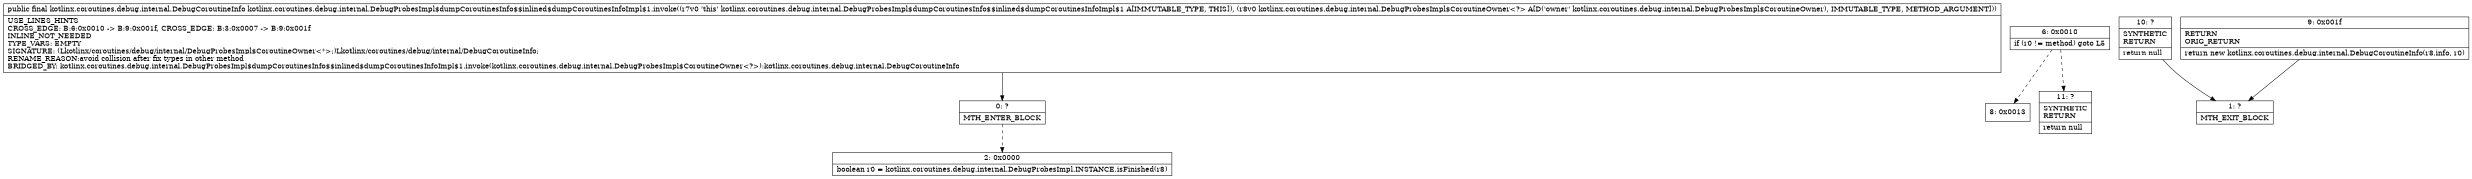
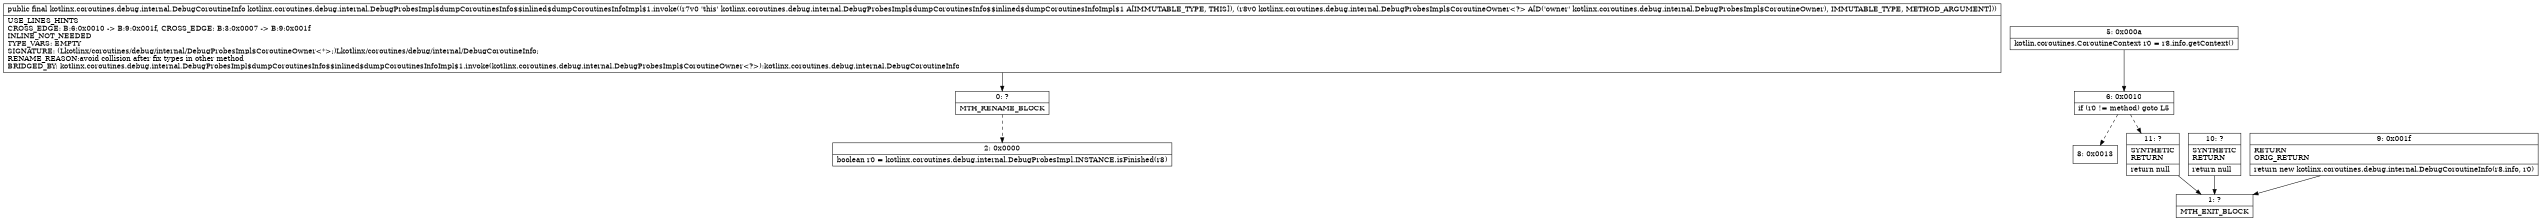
node "5: 0x000a": added
node "0: ?": text "MTH_ENTER_BLOCK" -> "MTH_RENAME_BLOCK"
edge "11: ?" -> "1: ?": added
